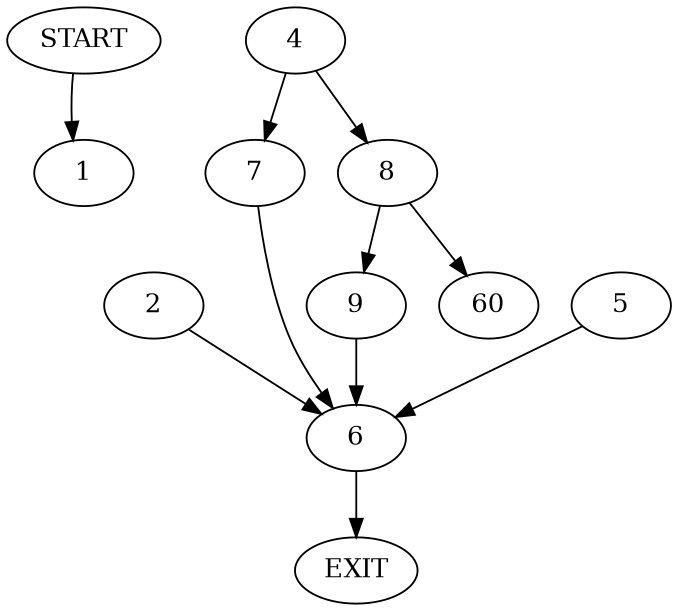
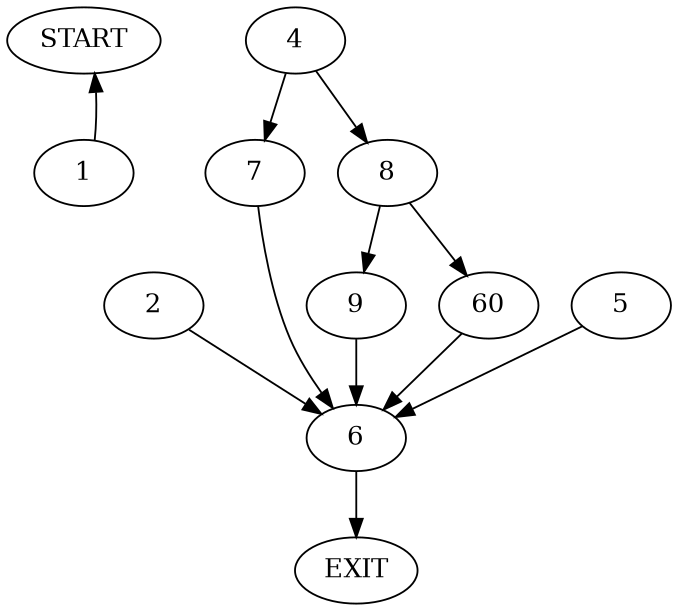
edge "START" -> "1": reversed
edge "60" -> "6": added
